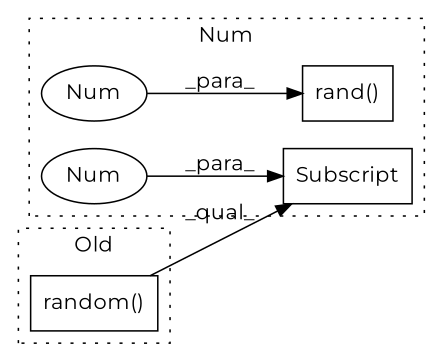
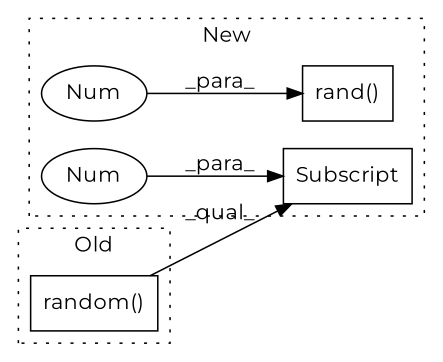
cluster "Num": label "Num" -> "New"
